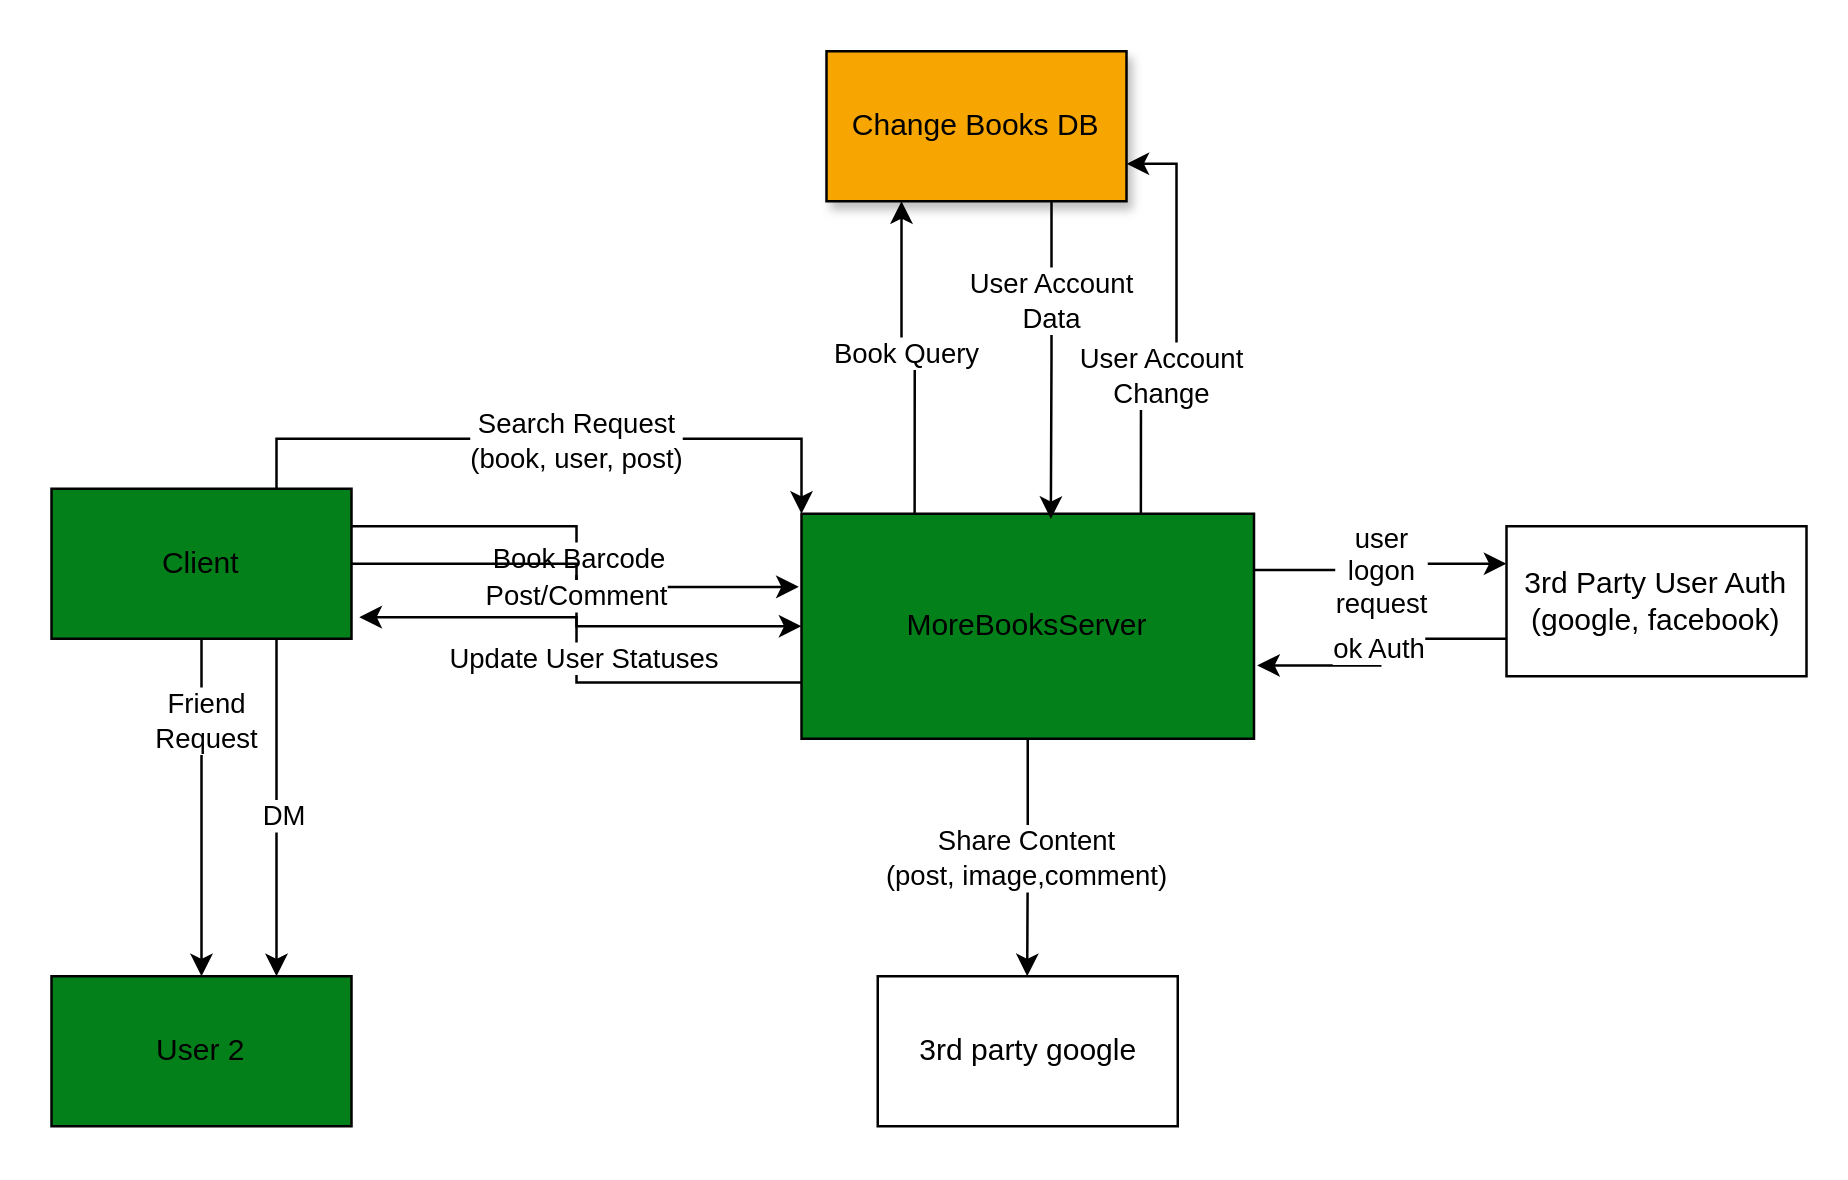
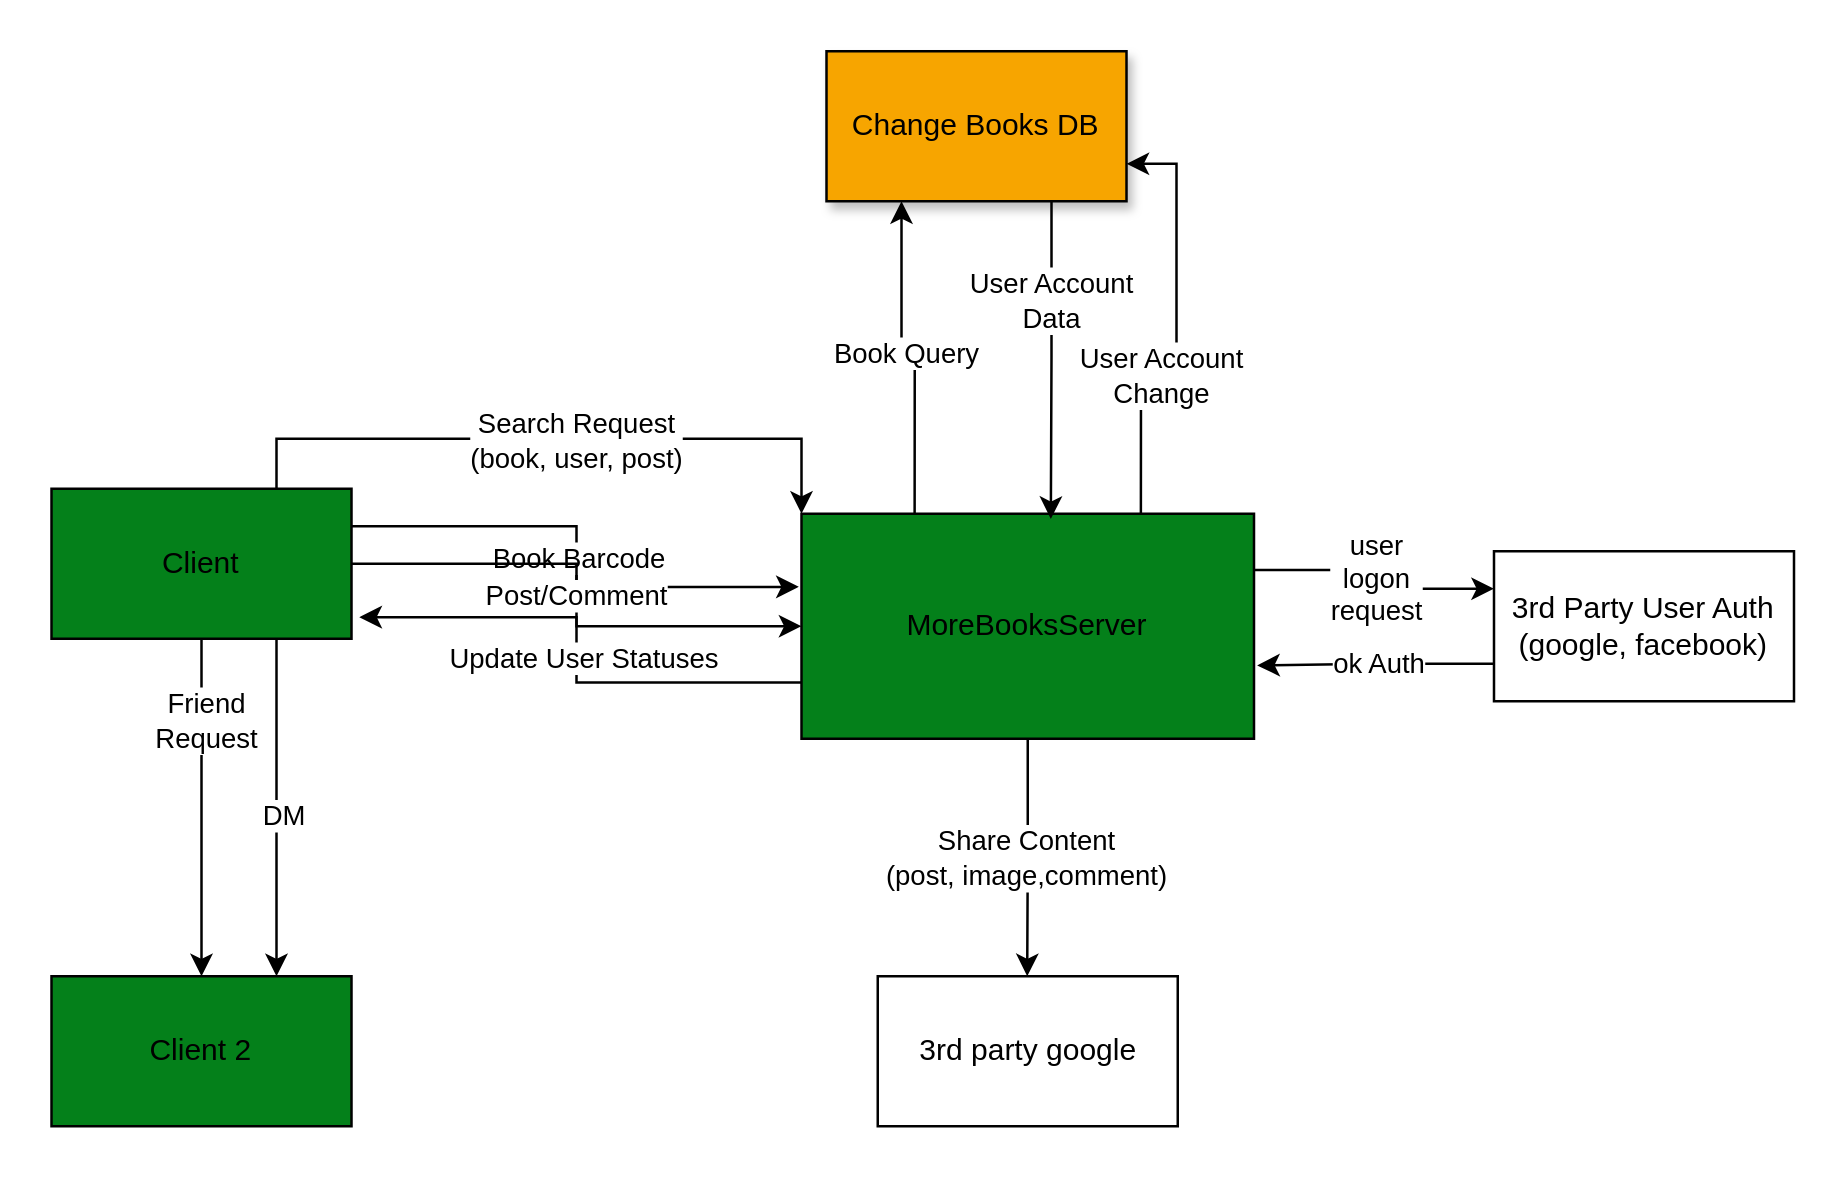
node "3rd Party User Auth (google, facebook)": moved (1656, 601) -> (1644, 626)
node "User 2": label "User 2" -> "Client 2"
